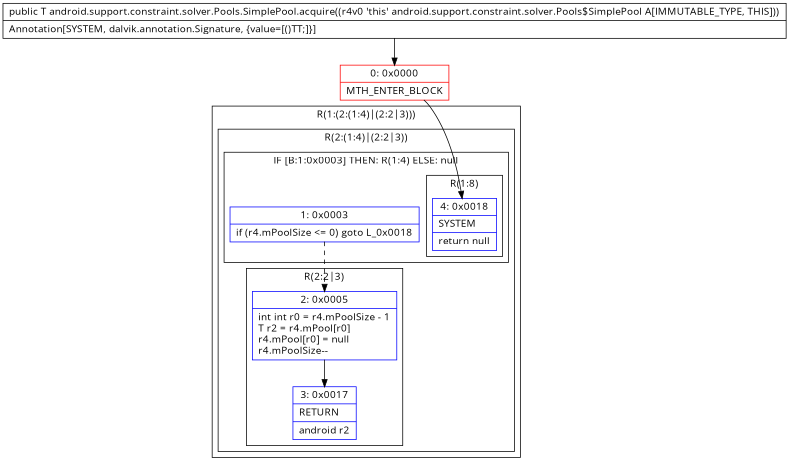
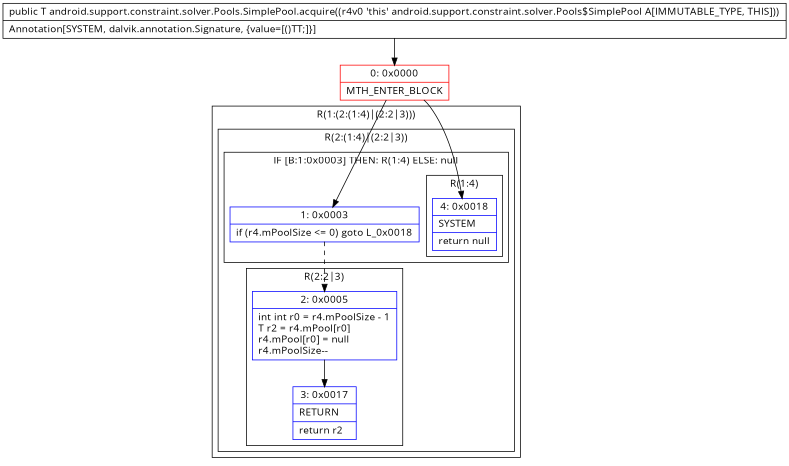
edge "0: 0x0000" -> "1: 0x0003": added
cluster "R(1:8)": label "R(1:8)" -> "R(1:4)"
node "3: 0x0017": text "android r2" -> "return r2"
